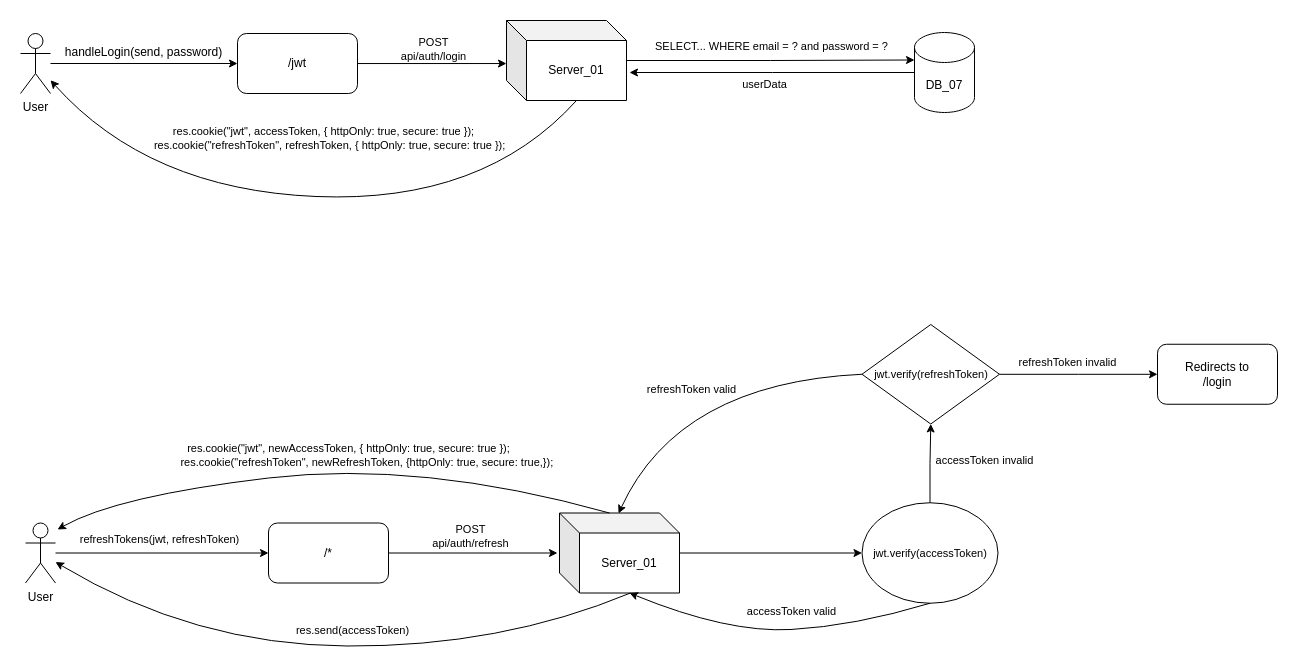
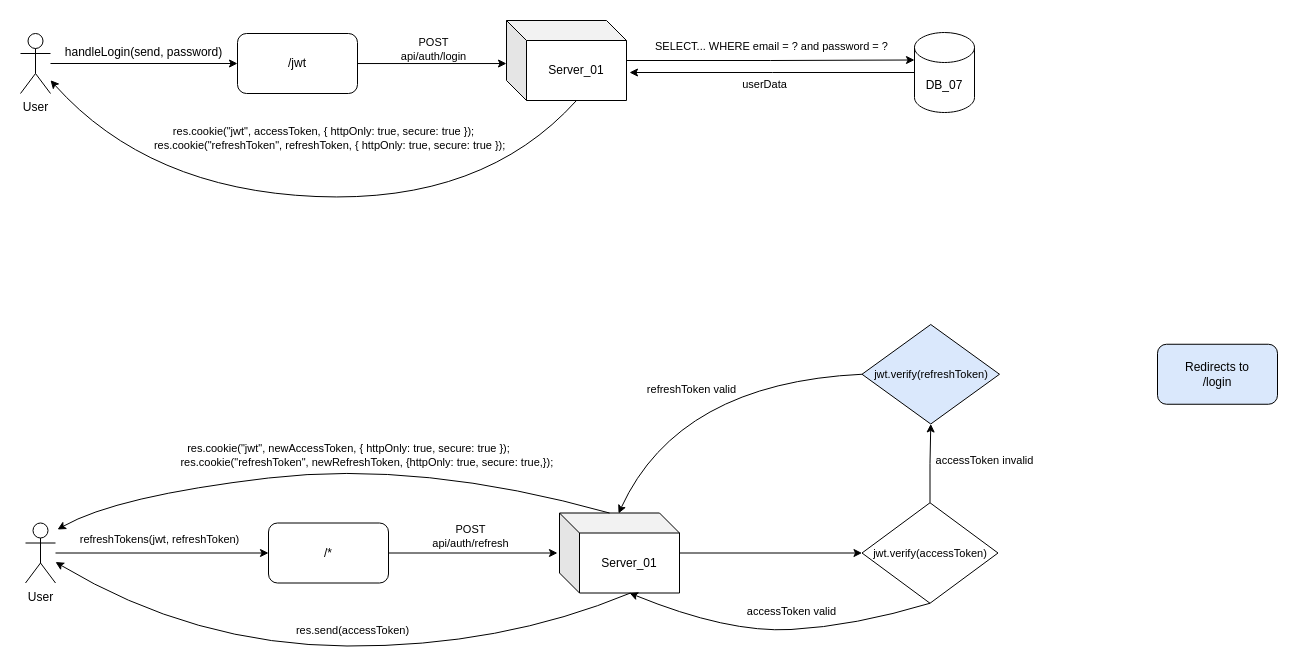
node "jwt.verify(refreshToken)": fillcolor #ffffff -> #dae8fc
edge "jwt.verify(refreshToken)" -> "Redirects to /login": removed, label "refreshToken invalid"
node "Redirects to /login": fillcolor #ffffff -> #dae8fc
node "jwt.verify(accessToken)": shape ellipse -> diamond
